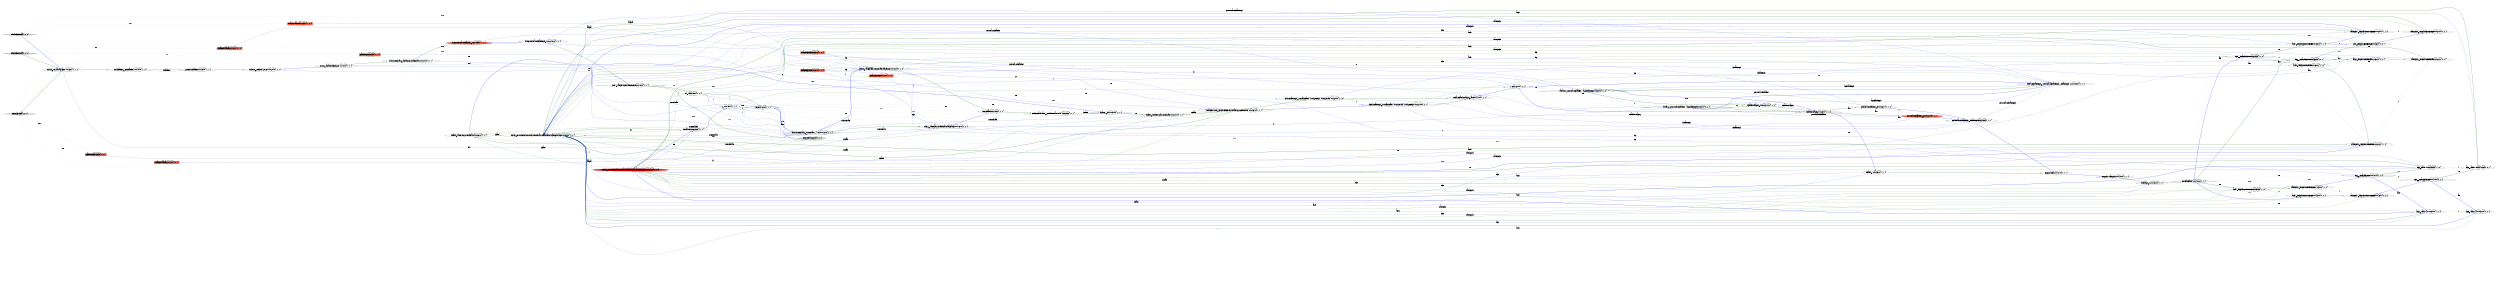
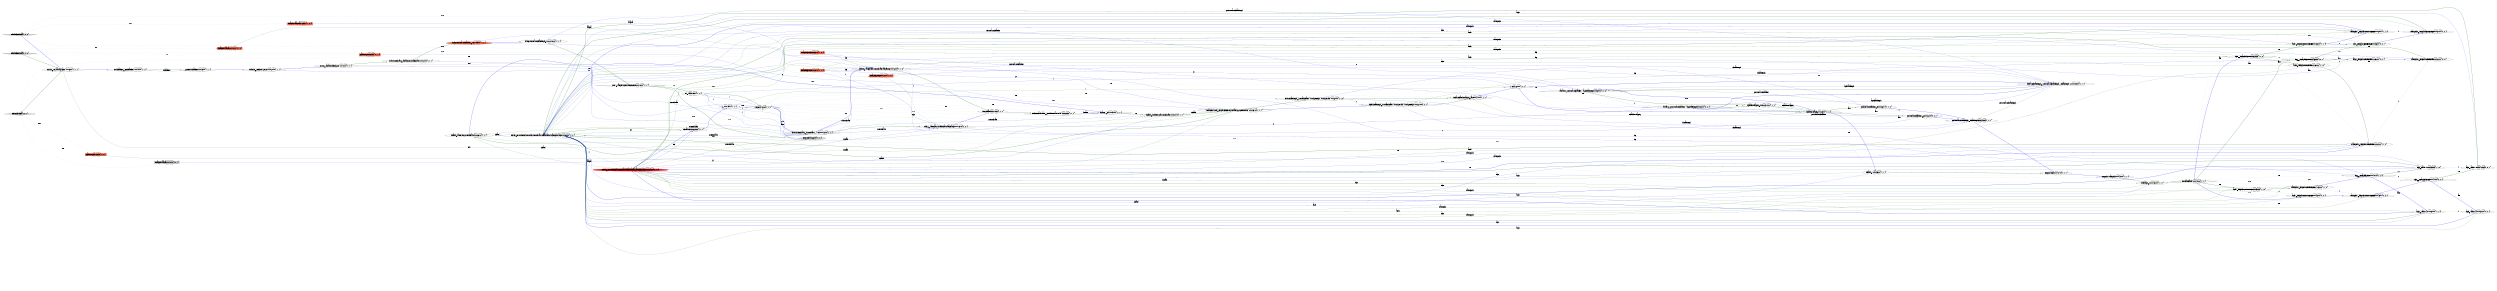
node "previousDrawnTickLabelPos = yy@@@38@@@['0', '0', '1']": fillcolor tomato -> white
node "Rectangle2D dataArea@@@2@@@['0', '0', '1']": fillcolor tomato -> lightgray
